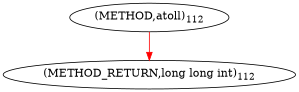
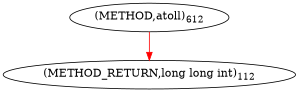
node "(METHOD,atoll)": text "112" -> "612"
